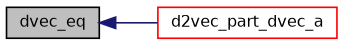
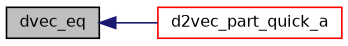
node "d2vec_part_dvec_a": label "d2vec_part_dvec_a" -> "d2vec_part_quick_a"
